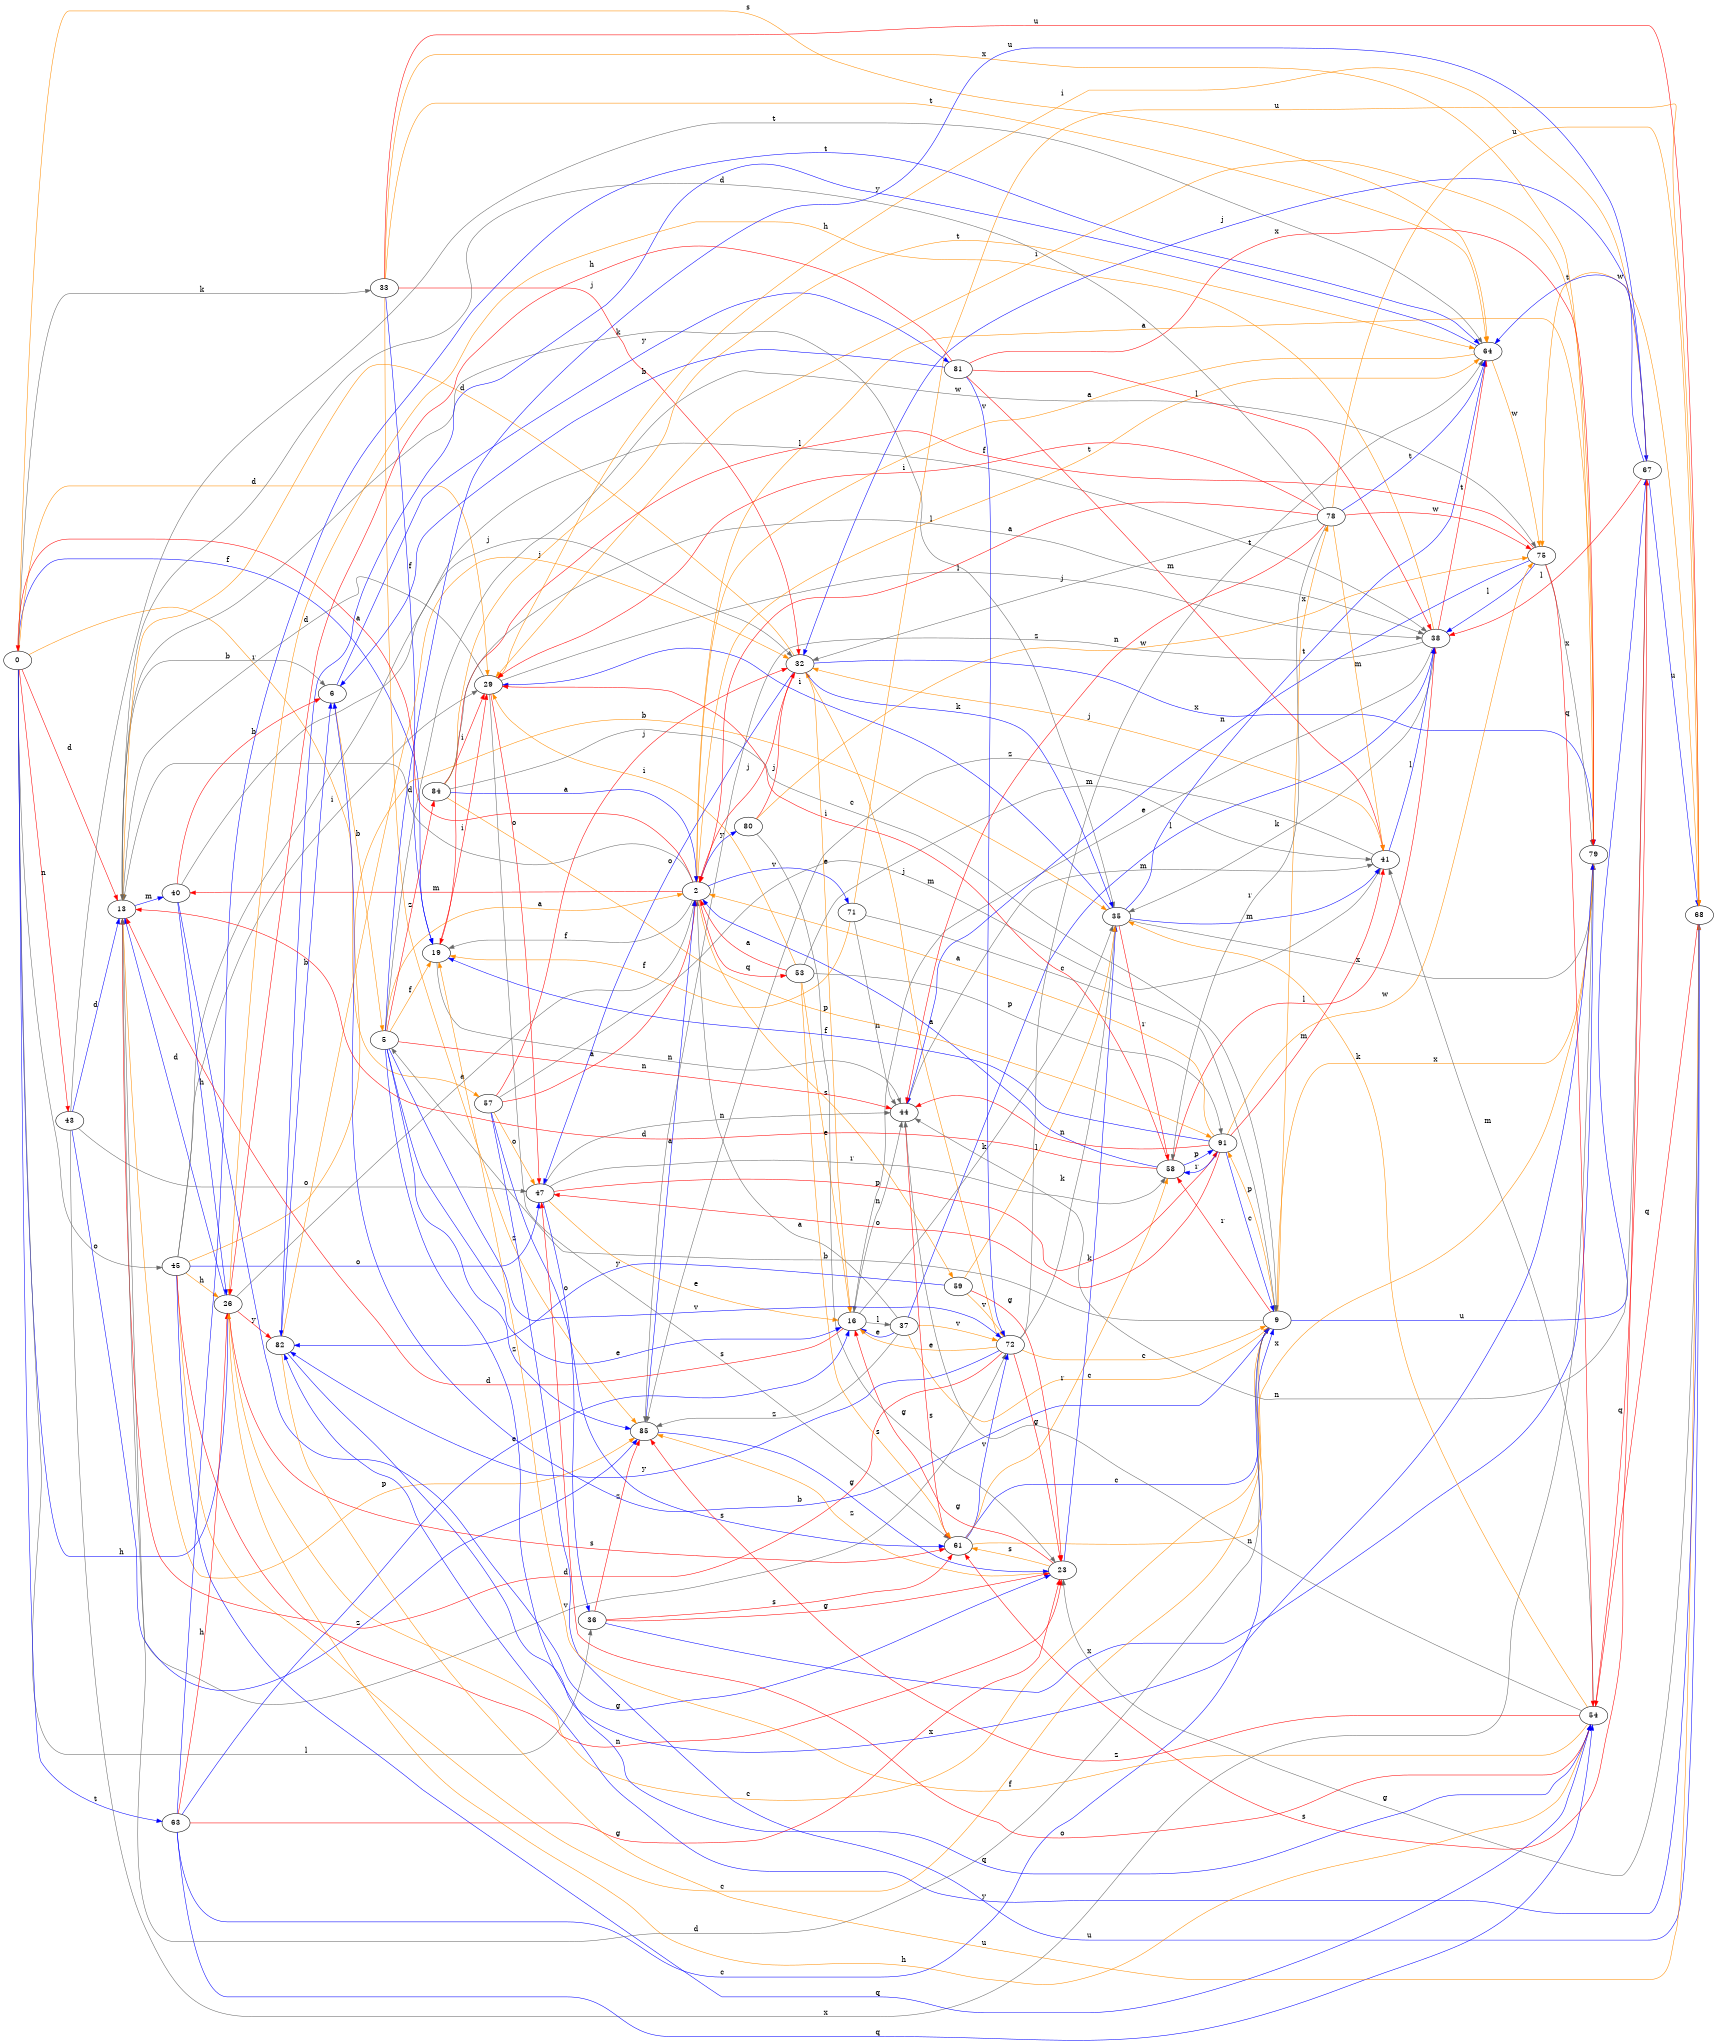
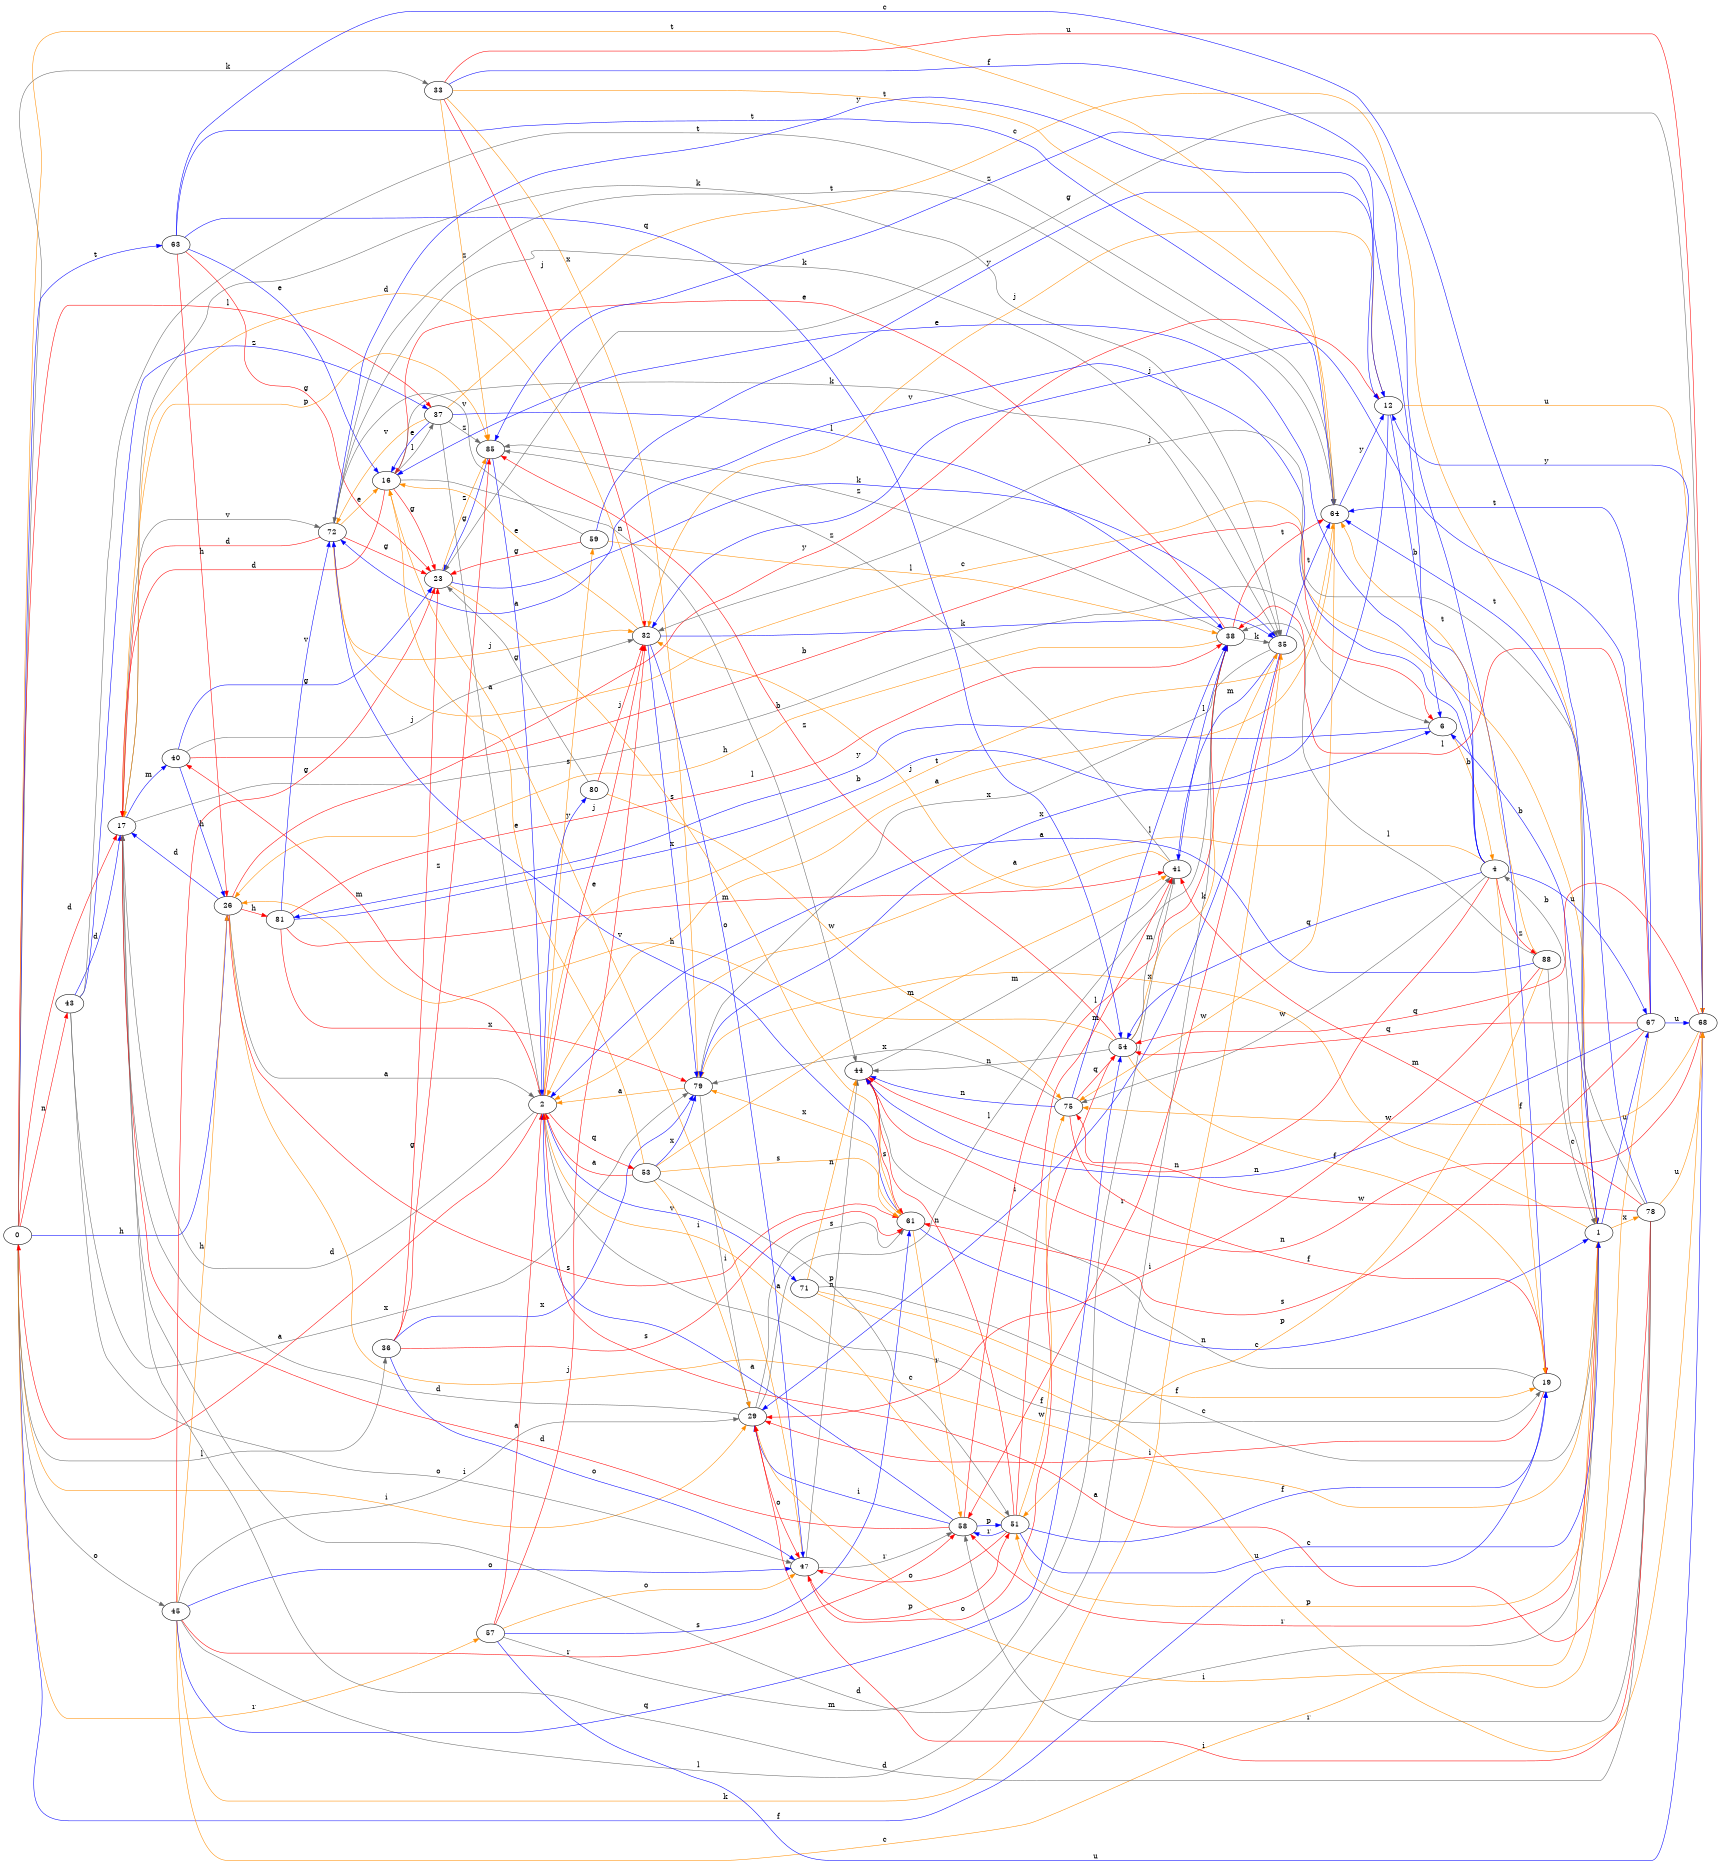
edge "0" -> "64": label "s" -> "t"
edge "79" -> "29": color darkorange -> gray40
edge "0" -> "29": label "d" -> "i"
edge "0" -> "37": added, label "l"
edge "81" -> "26": reversed
edge "78" -> "41": color darkorange -> red
edge "45" -> "35": label "b" -> "k"
edge "78" -> "44": now "68" -> "44"
edge "32" -> "2": reversed
edge "53" -> "41": color gray40 -> darkorange
node "84": label "84" -> "88"
edge "58" -> "29": color red -> blue
edge "38" -> "16": color gray40 -> red
node "13": label "13" -> "17"
edge "71" -> "44": color gray40 -> darkorange
edge "54" -> "67": reversed
node "5": label "5" -> "4"
edge "59" -> "35": now "59" -> "38"
edge "53" -> "79": added, label "x"
node "91": label "91" -> "51"
edge "59" -> "72": color darkorange -> gray40
node "9": label "9" -> "1"
edge "67" -> "44": color gray40 -> blue
node "82": label "82" -> "12"
edge "47" -> "36": reversed
edge "23" -> "16": reversed
edge "43" -> "85": now "43" -> "37"
edge "45" -> "58": added, label "r"
edge "45" -> "23": label "n" -> "g"
